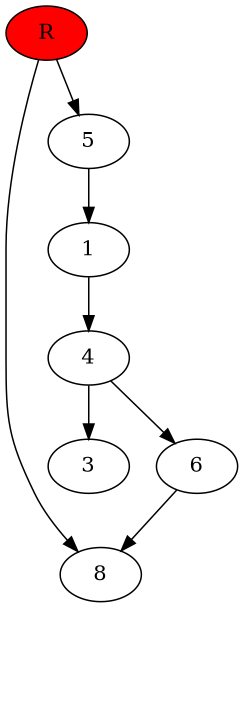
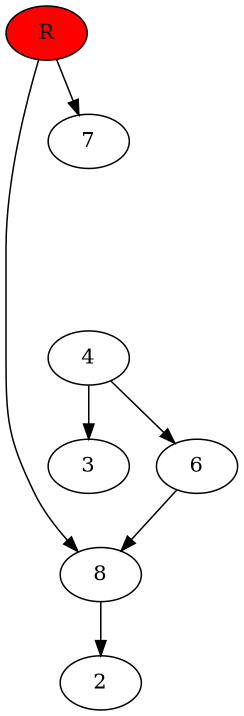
node "5": label "5" -> "7"
node "1": removed
node "2": added
